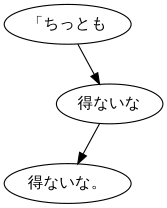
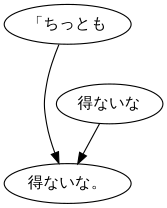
edge "「ちっとも" -> "得ないな": now "「ちっとも" -> "得ないな。"
